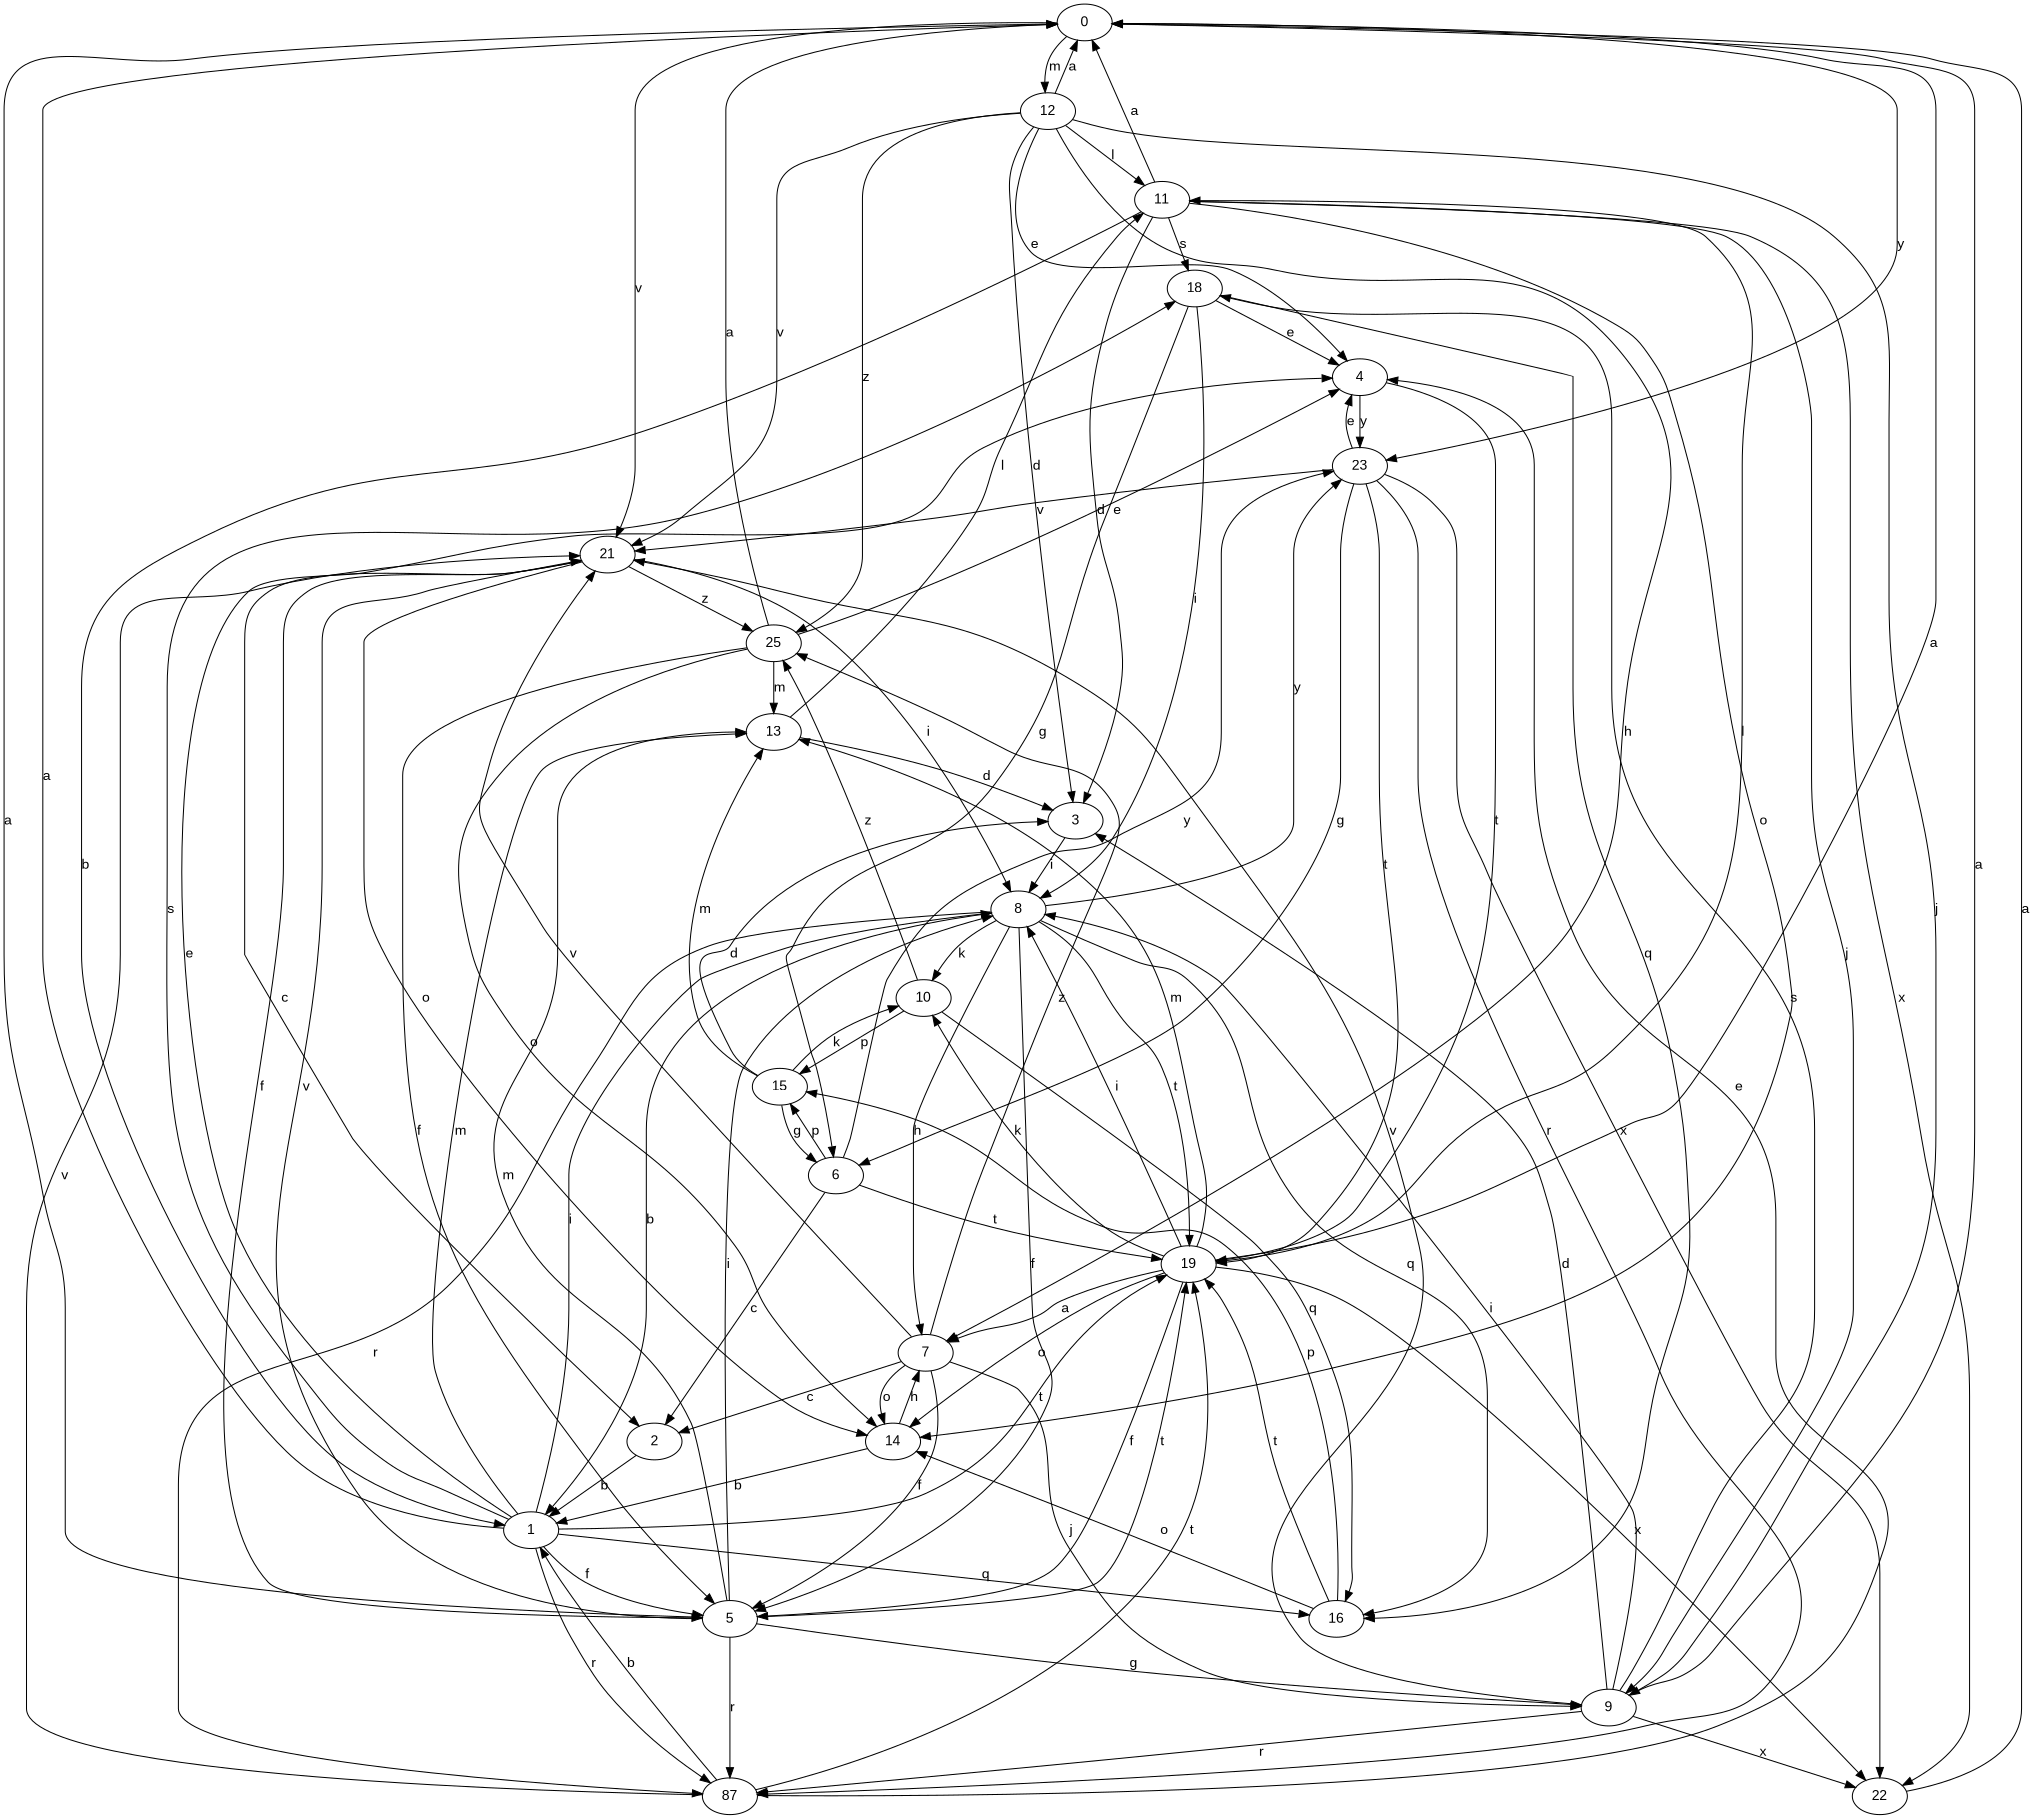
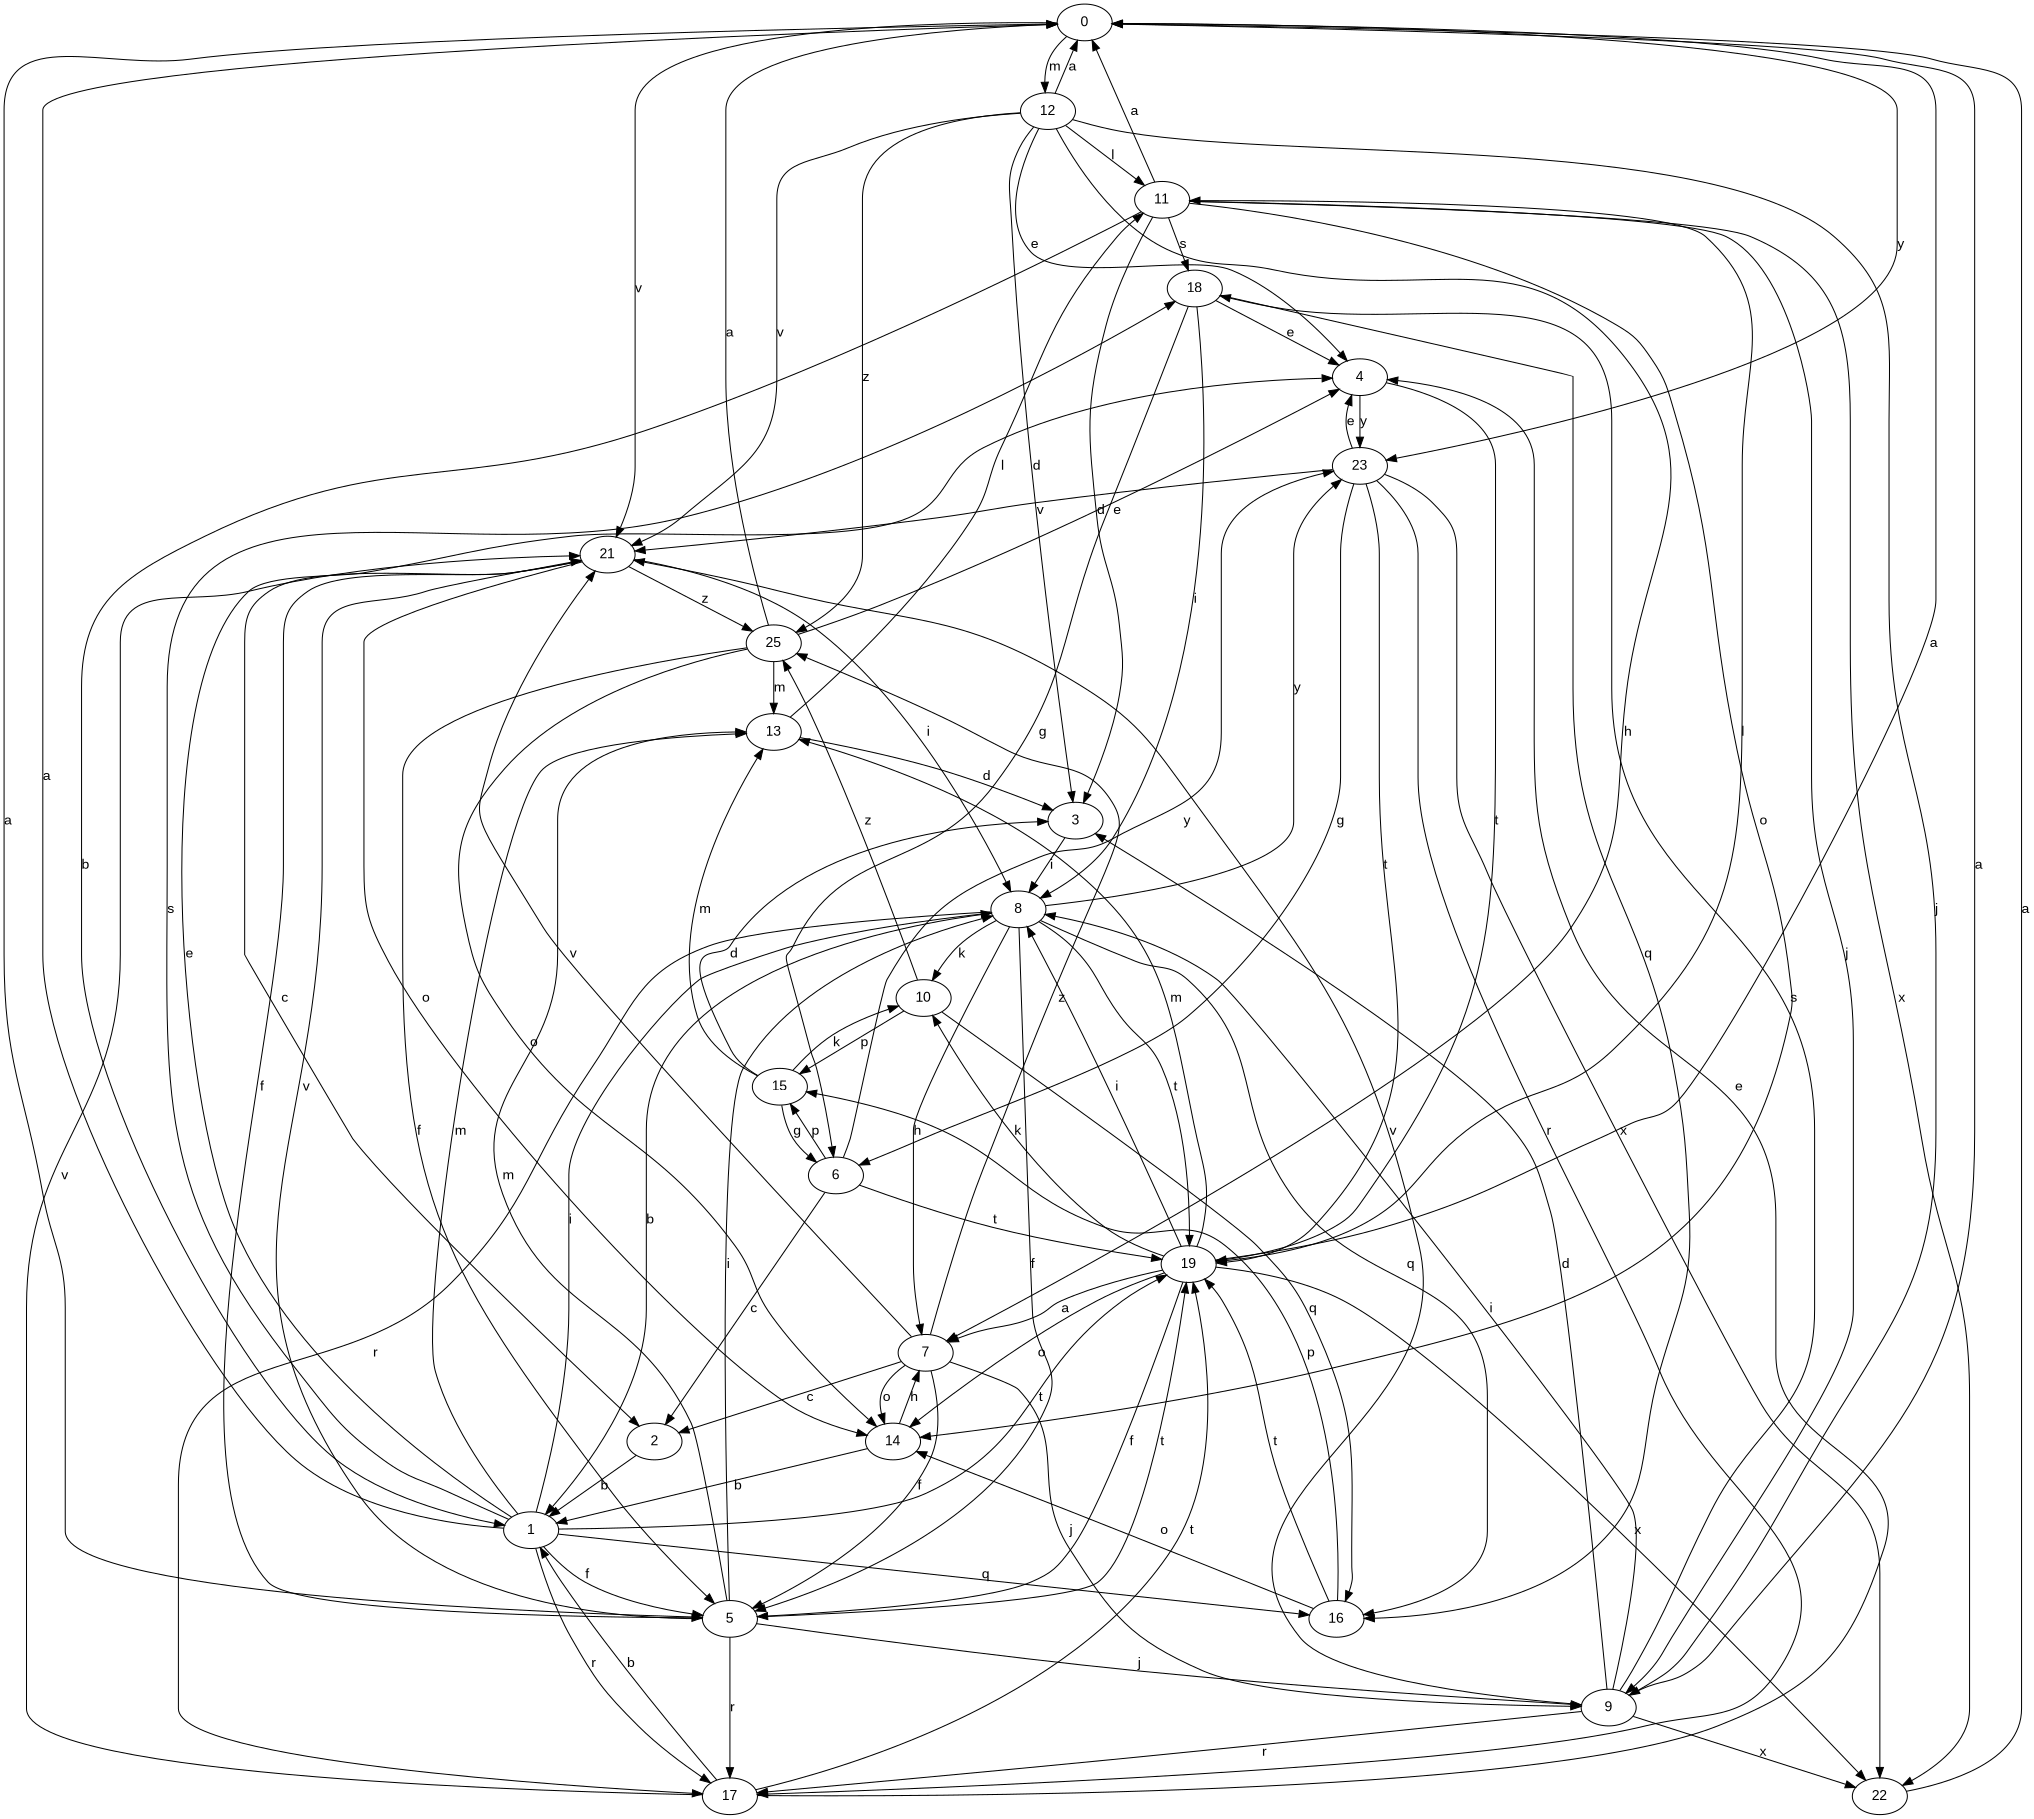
edge "5" -> "9": label "g" -> "j"
node "87": label "87" -> "17"
